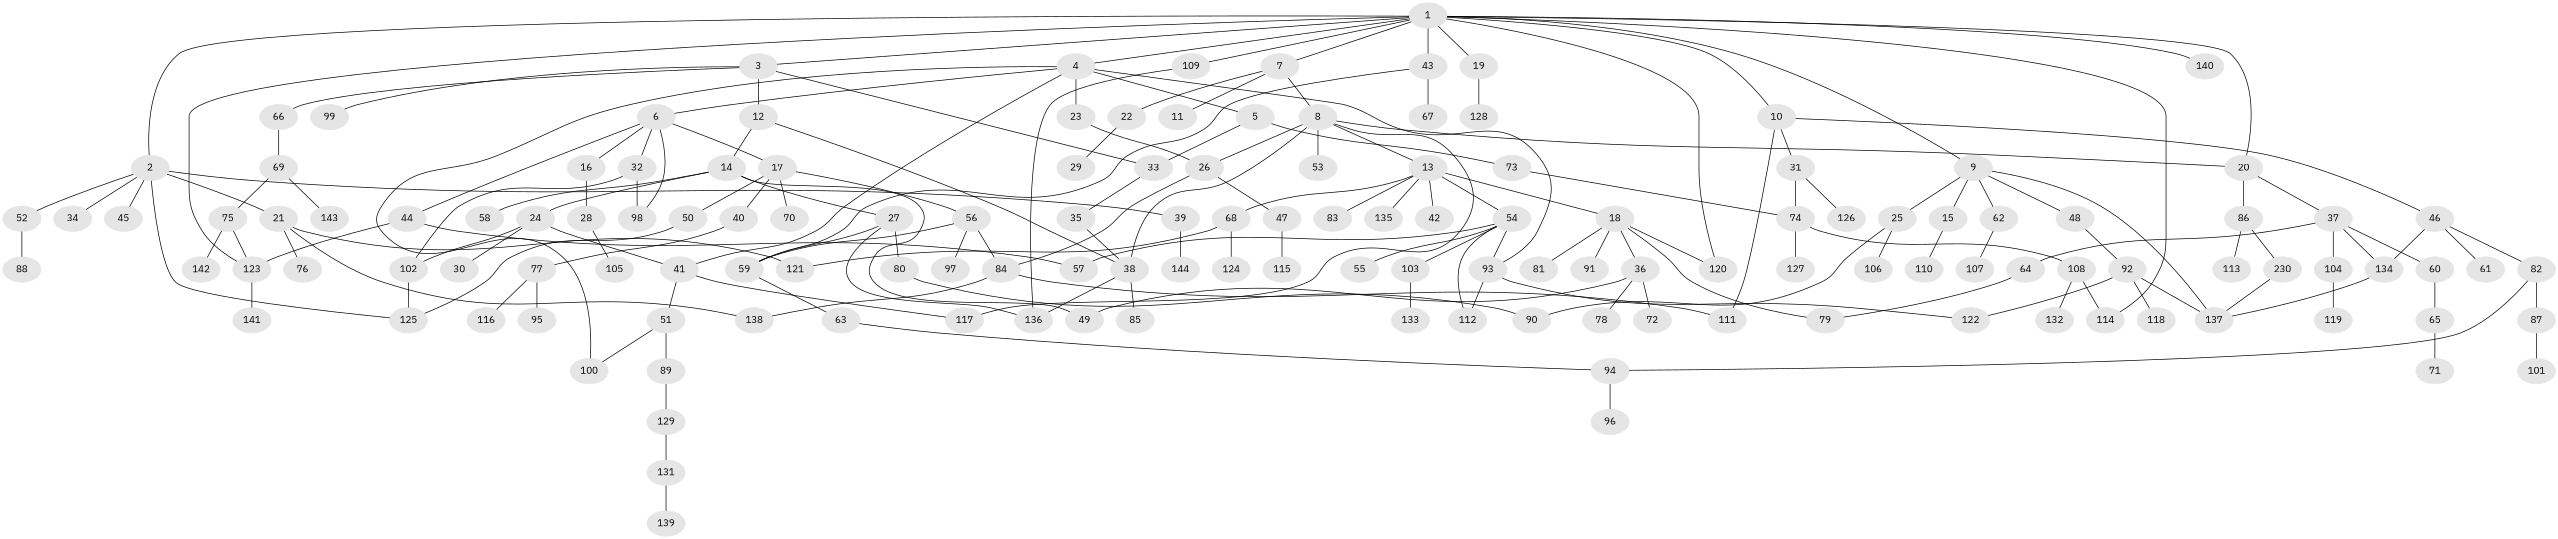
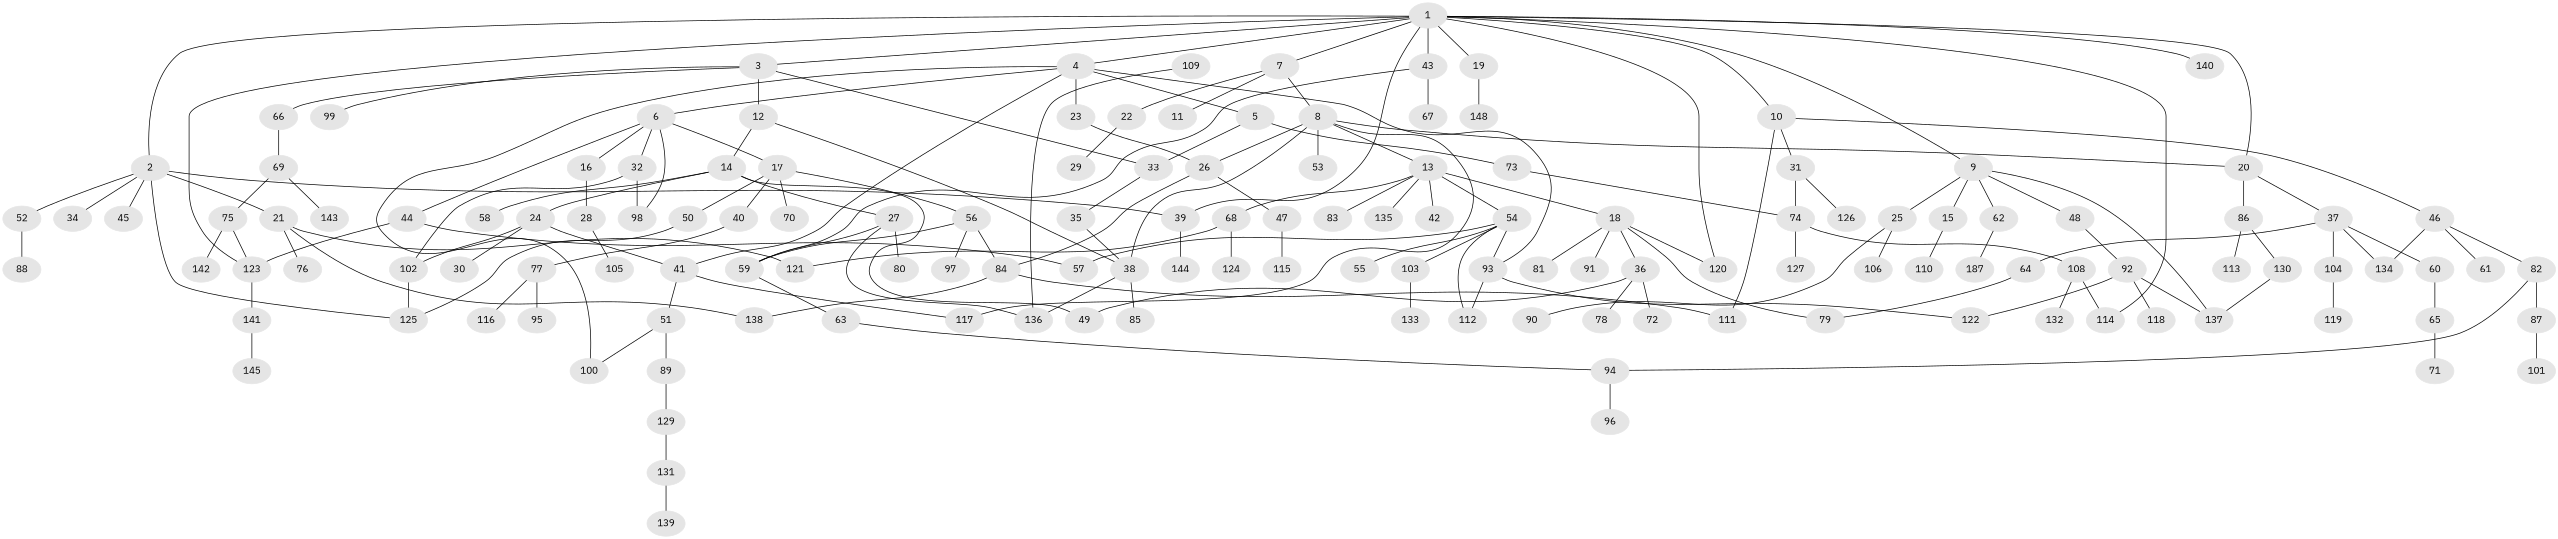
edge "1" -- "109": now "1" -- "39"
node "128": label "128" -> "148"
node "107": label "107" -> "187"
node "230": label "230" -> "130"
edge "134" -- "137": removed
edge "80" -- "90": removed
node "145": added
